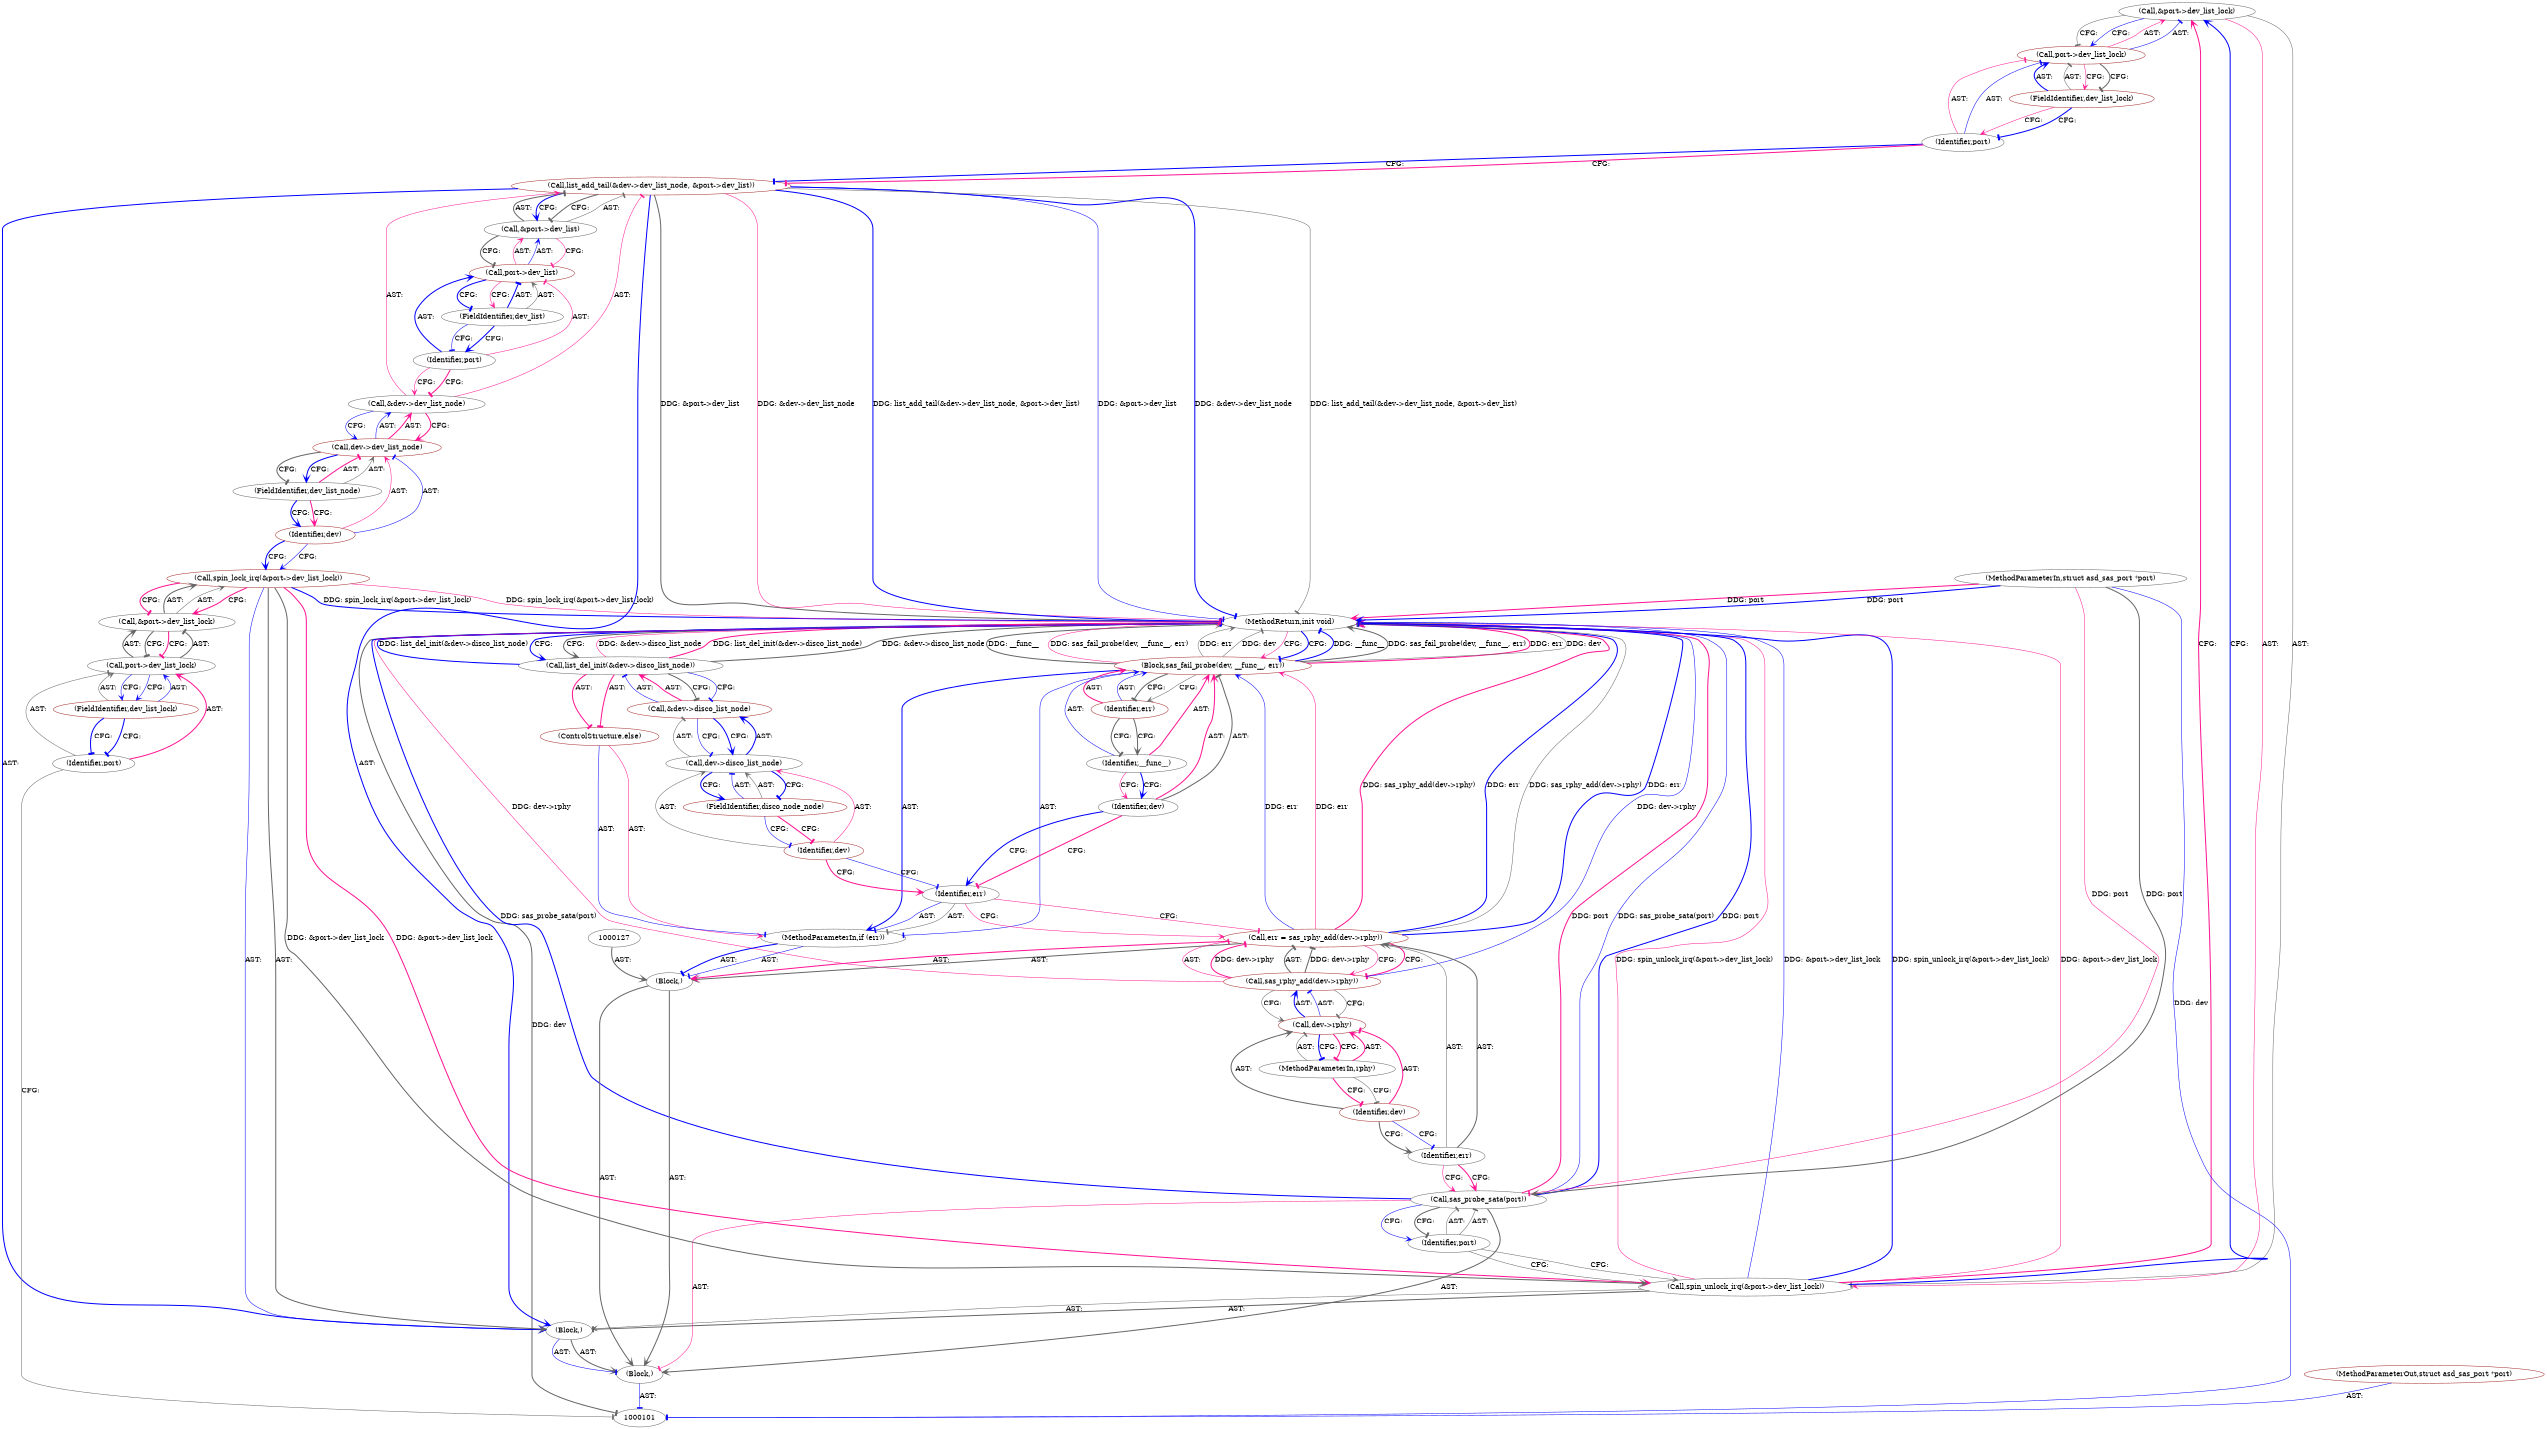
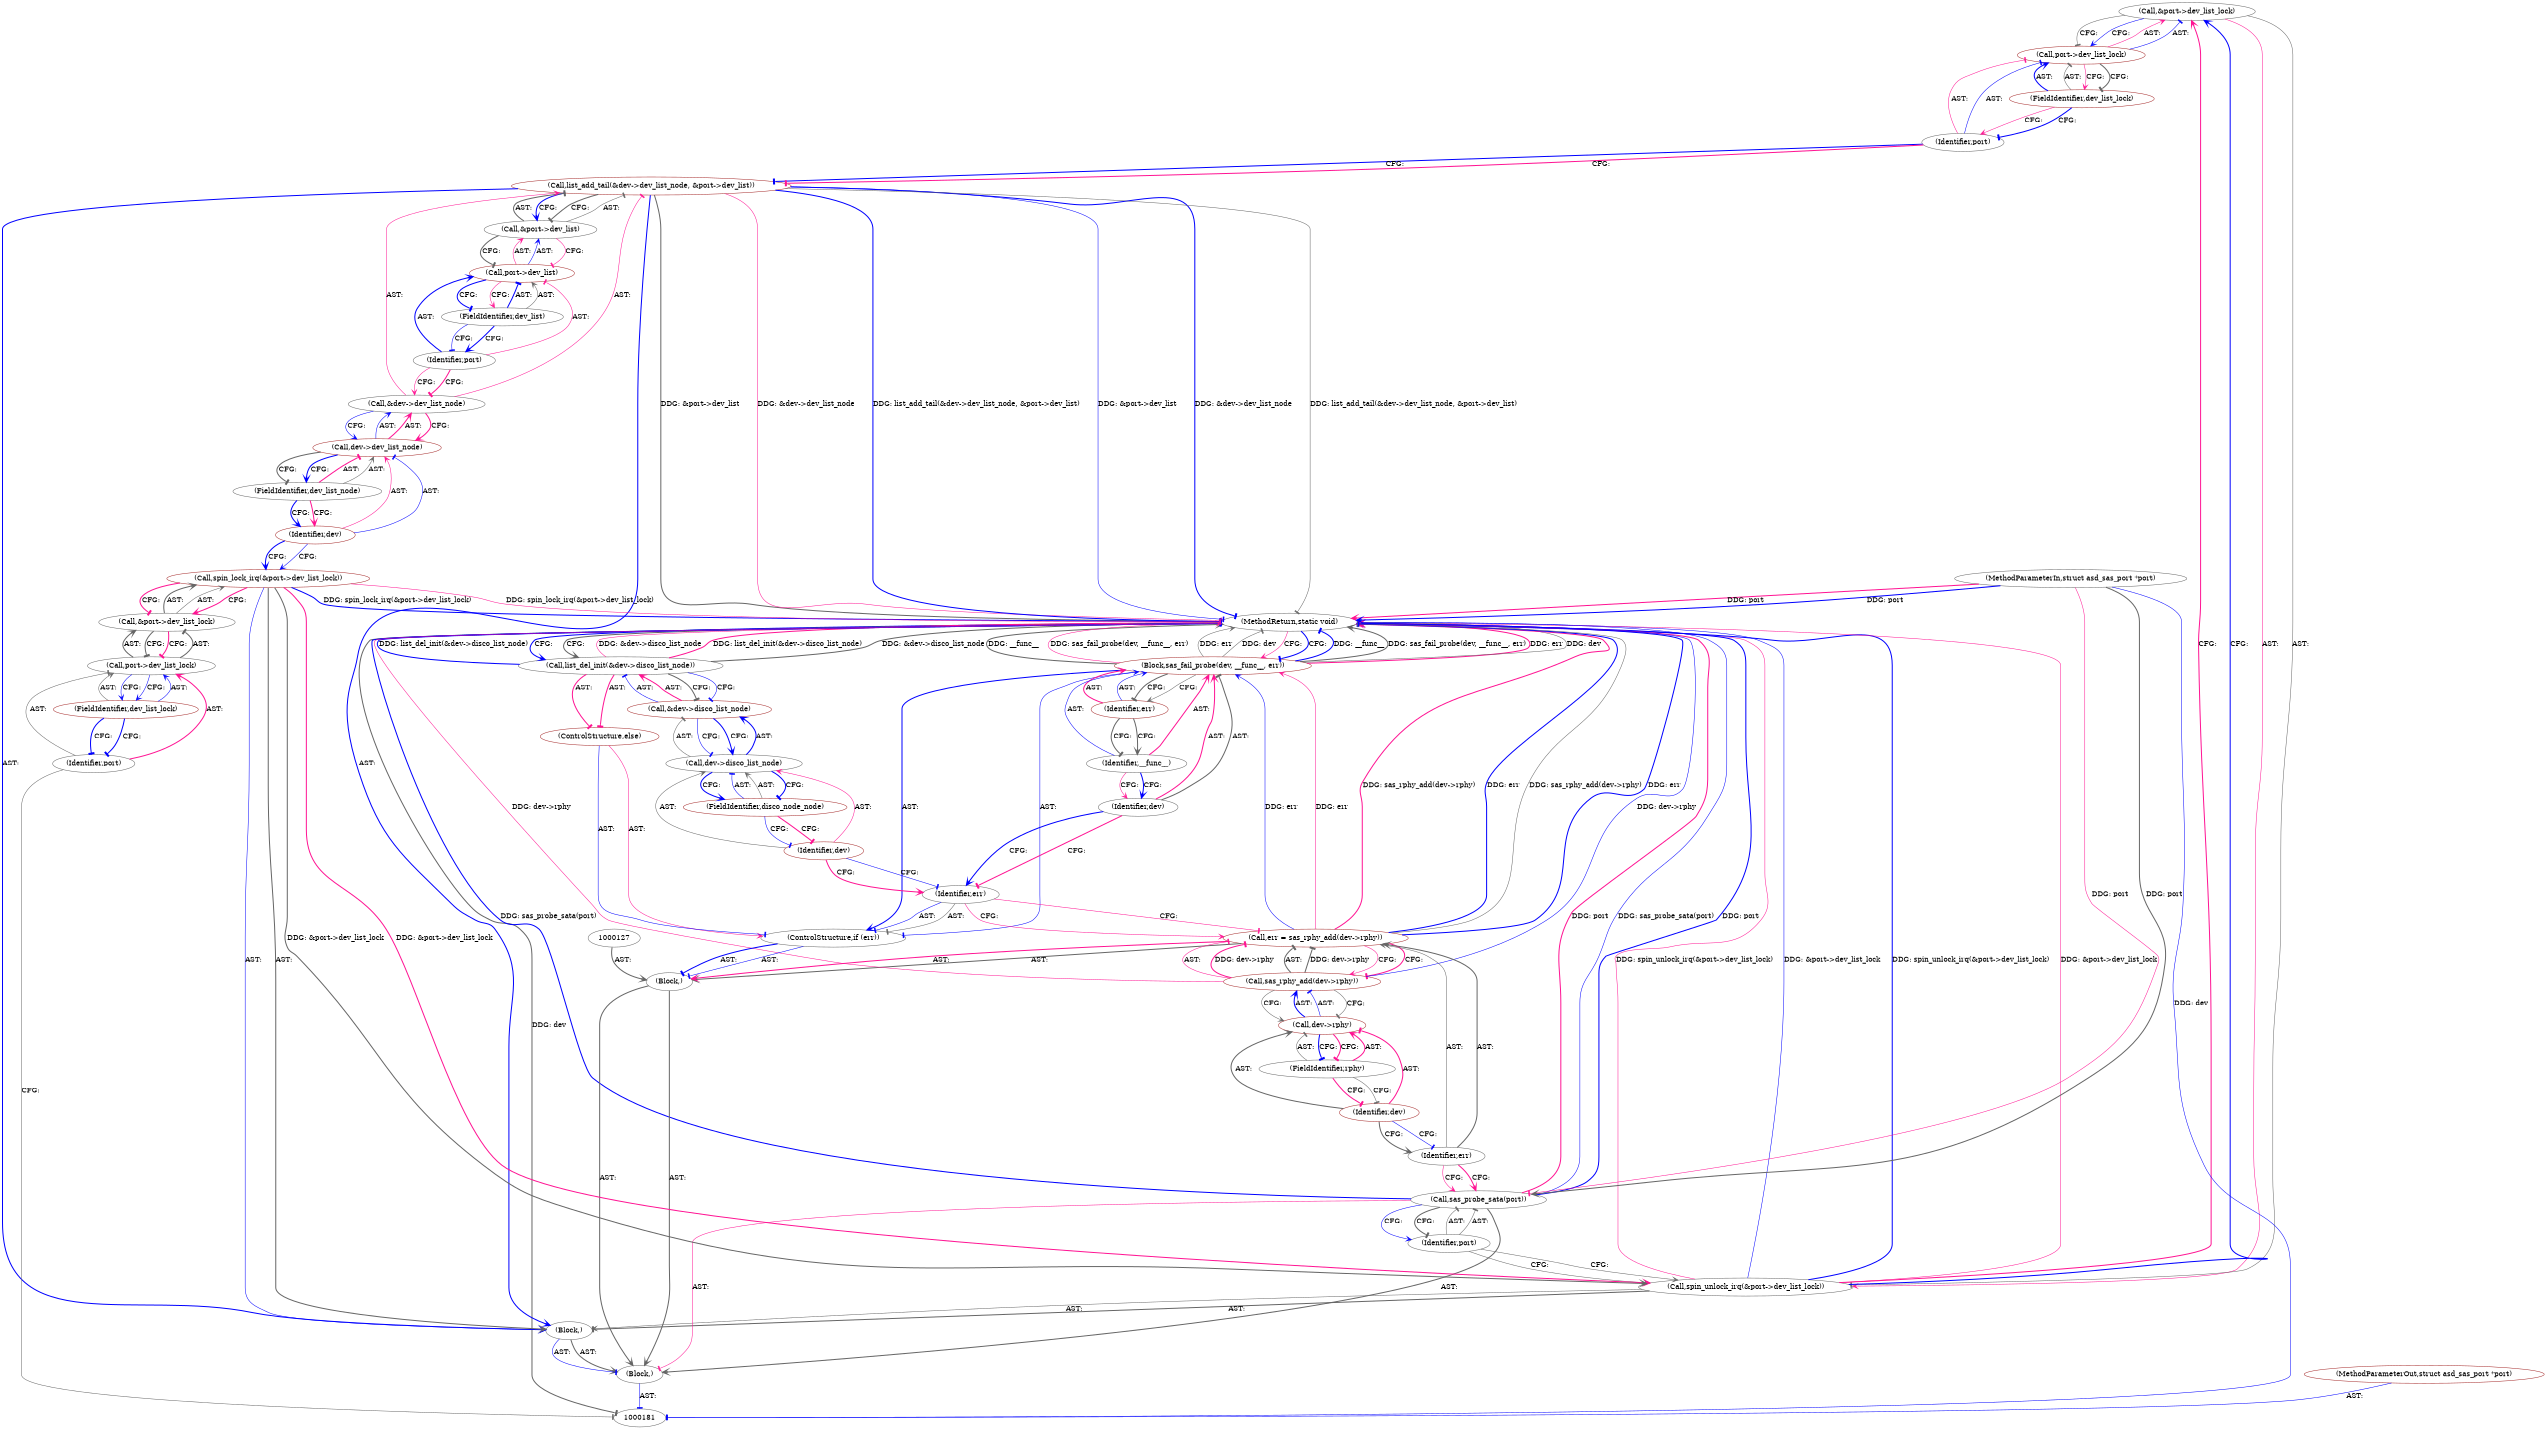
node "(MethodReturn,init void)": label "(MethodReturn,init void)" -> "(MethodReturn,static void)"
node "(MethodParameterIn,if (err))": label "(MethodParameterIn,if (err))" -> "(ControlStructure,if (err))"
node "(MethodParameterIn,rphy)": label "(MethodParameterIn,rphy)" -> "(FieldIdentifier,rphy)"
node "1000101": label "1000101" -> "1000181"
